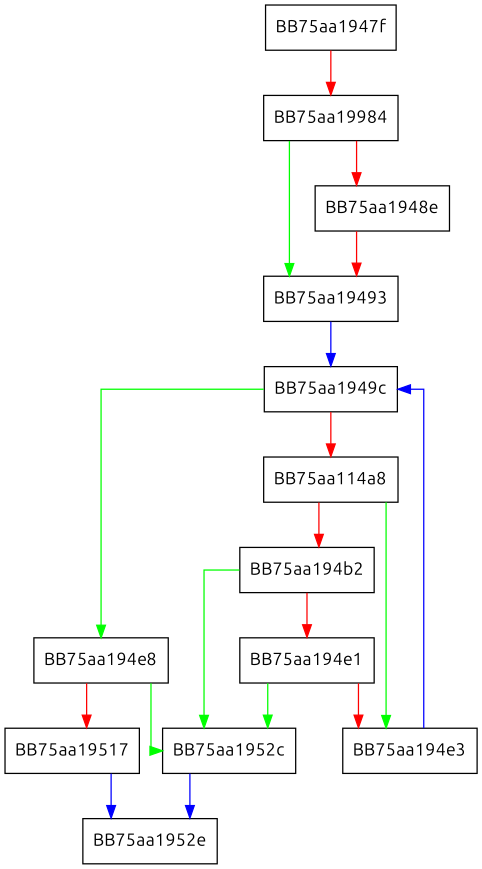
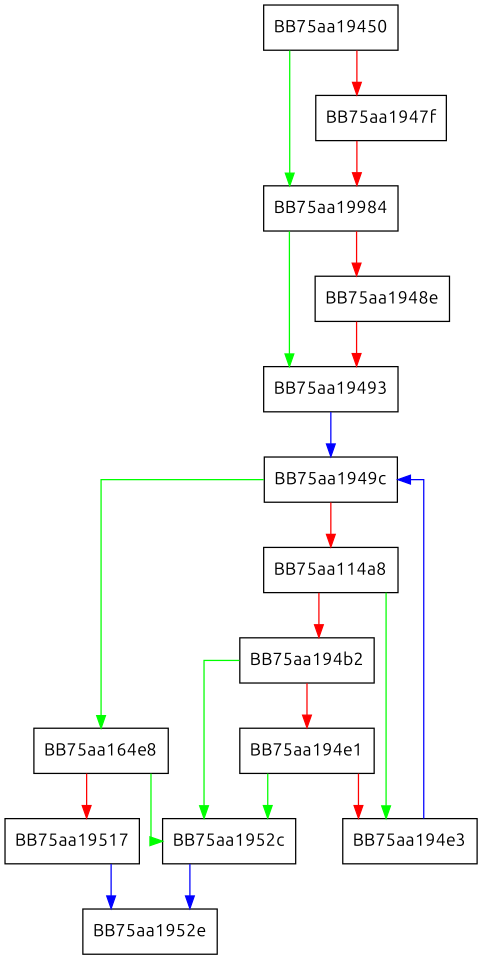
node "BB75aa19450": added
node "BB75aa194e8": label "BB75aa194e8" -> "BB75aa164e8"
